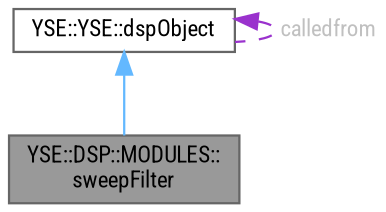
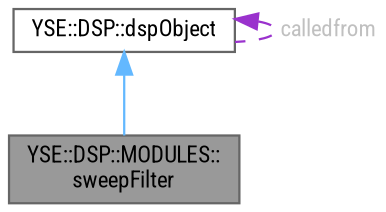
node "YSE::YSE::dspObject": label "YSE::YSE::dspObject" -> "YSE::DSP::dspObject"
